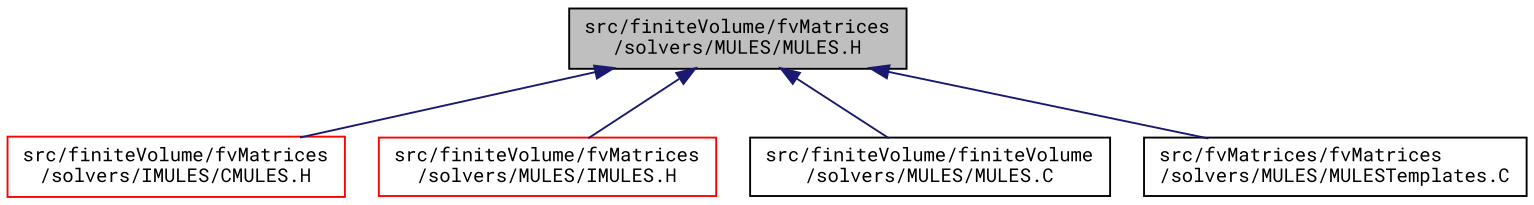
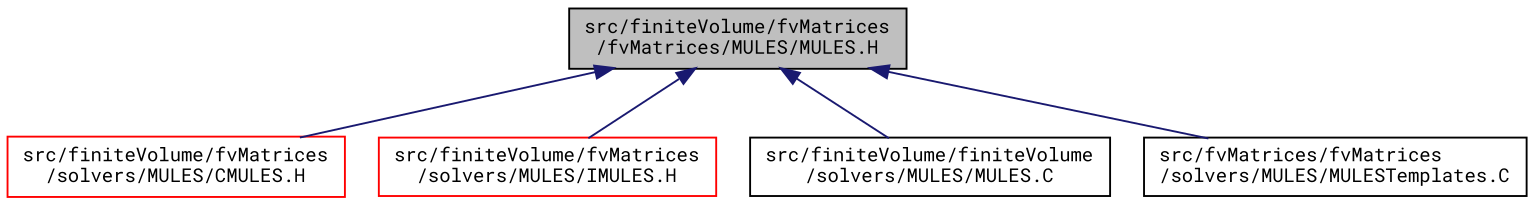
node "src/finiteVolume/fvMatrices /solvers/MULES/MULES.H": label "src/finiteVolume/fvMatrices /solvers/MULES/MULES.H" -> "src/finiteVolume/fvMatrices /fvMatrices/MULES/MULES.H"
node "src/finiteVolume/fvMatrices /solvers/IMULES/CMULES.H": label "src/finiteVolume/fvMatrices /solvers/IMULES/CMULES.H" -> "src/finiteVolume/fvMatrices /solvers/MULES/CMULES.H"
